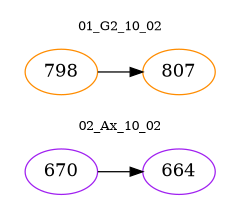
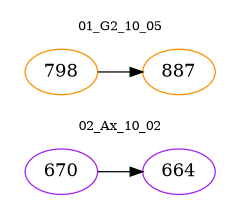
cluster "01_G2_10_02": label "01_G2_10_02" -> "01_G2_10_05"
node "807": label "807" -> "887"
